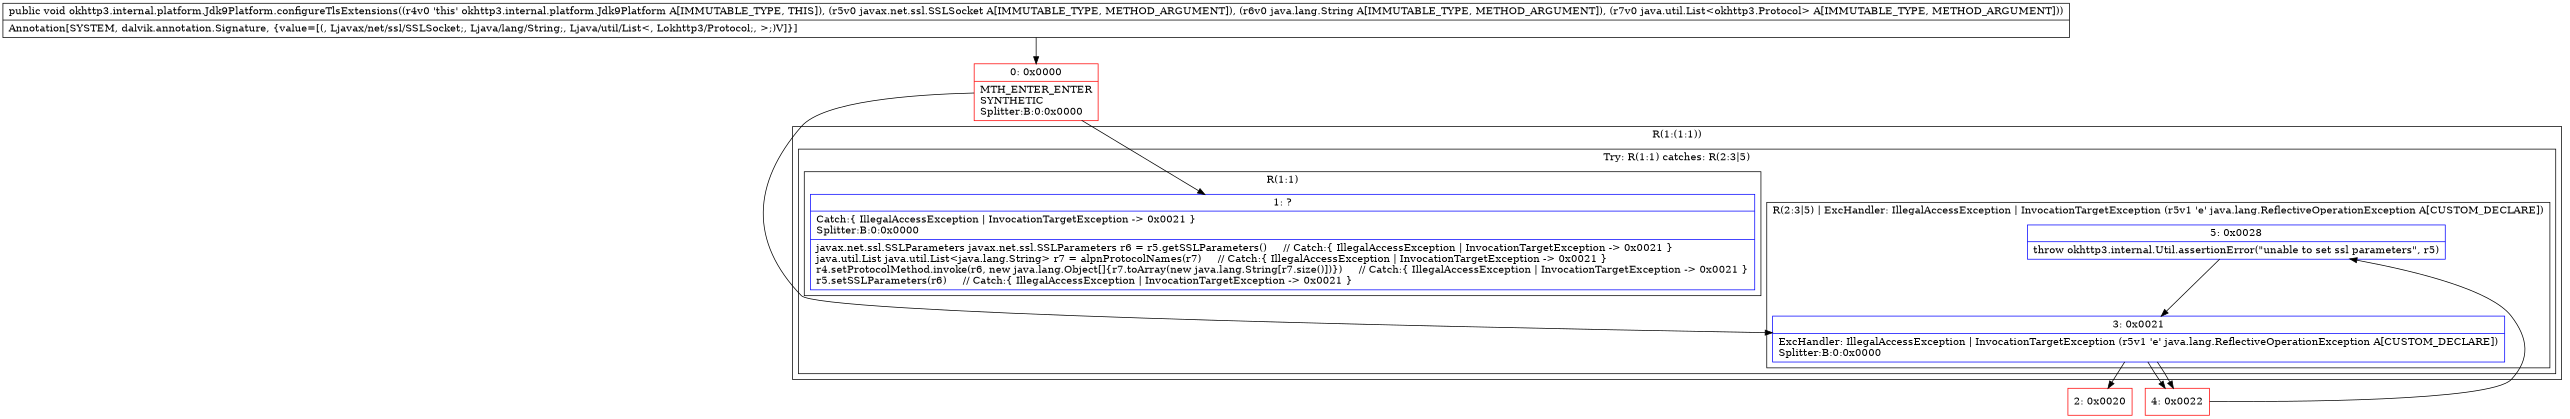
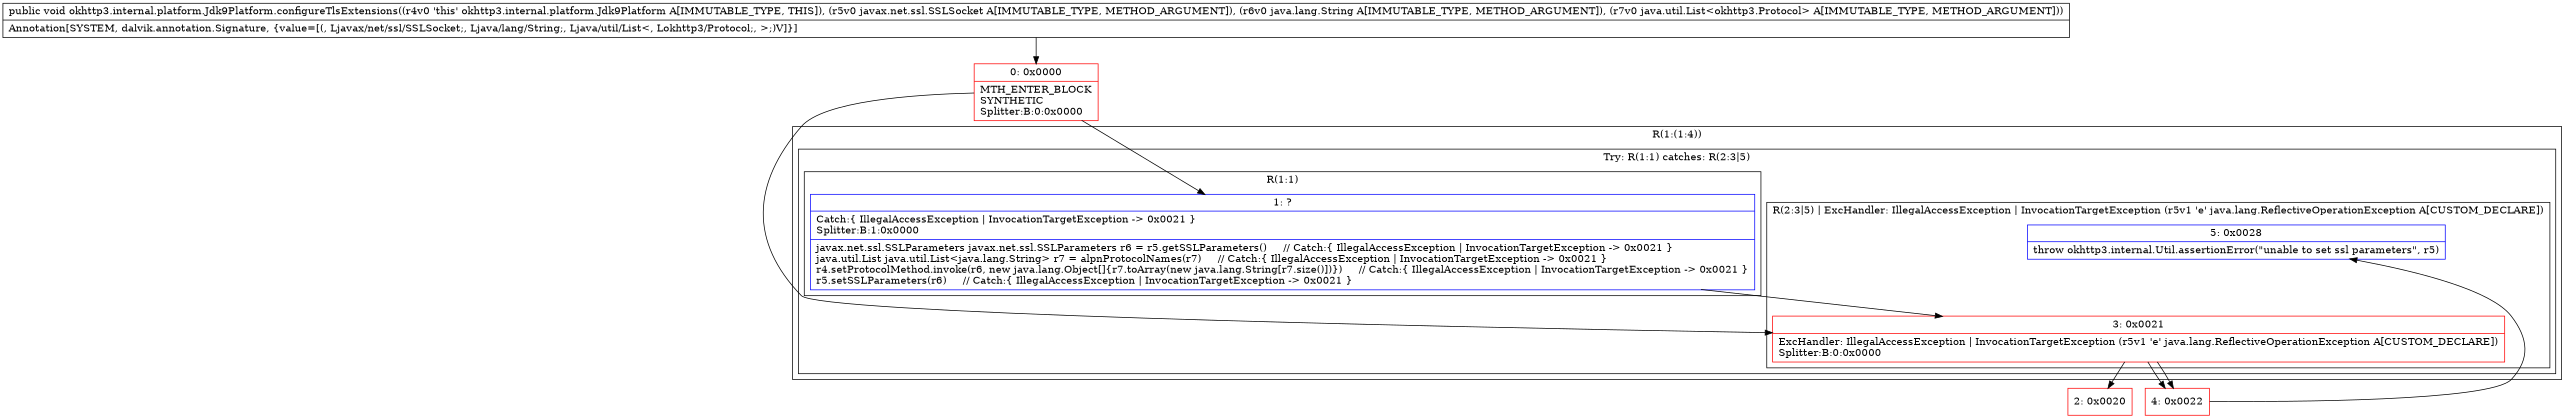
node "0: 0x0000": text "MTH_ENTER_ENTER" -> "MTH_ENTER_BLOCK"
cluster "R(1:(1:1))": label "R(1:(1:1))" -> "R(1:(1:4))"
node "1: ?": text "Splitter:B:0:0x0000" -> "Splitter:B:1:0x0000"
edge "5: 0x0028" -> "3: 0x0021": now "1: ?" -> "3: 0x0021"
node "3: 0x0021": color blue -> red
